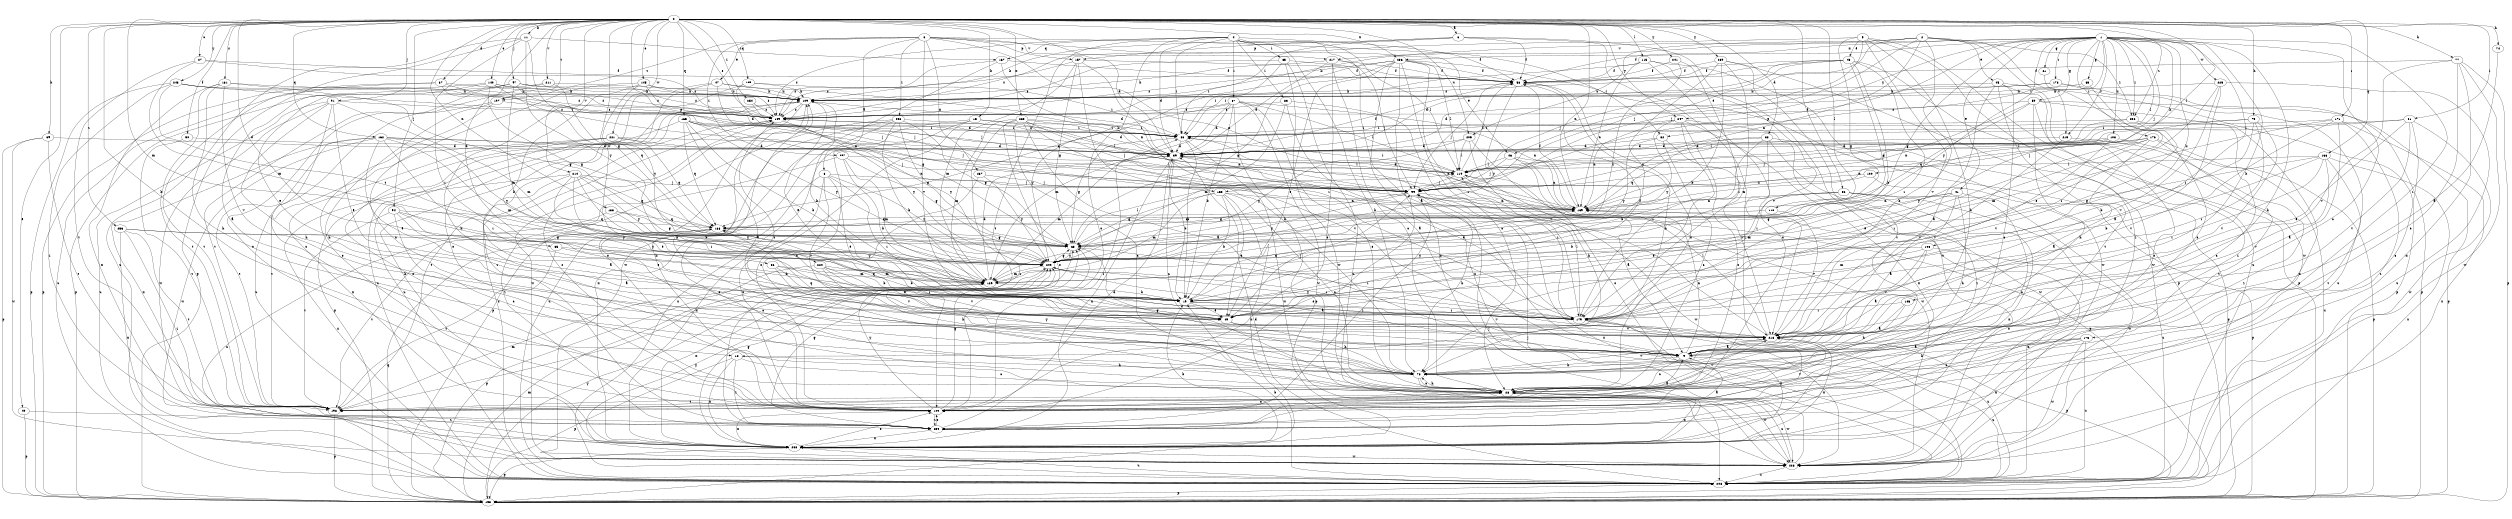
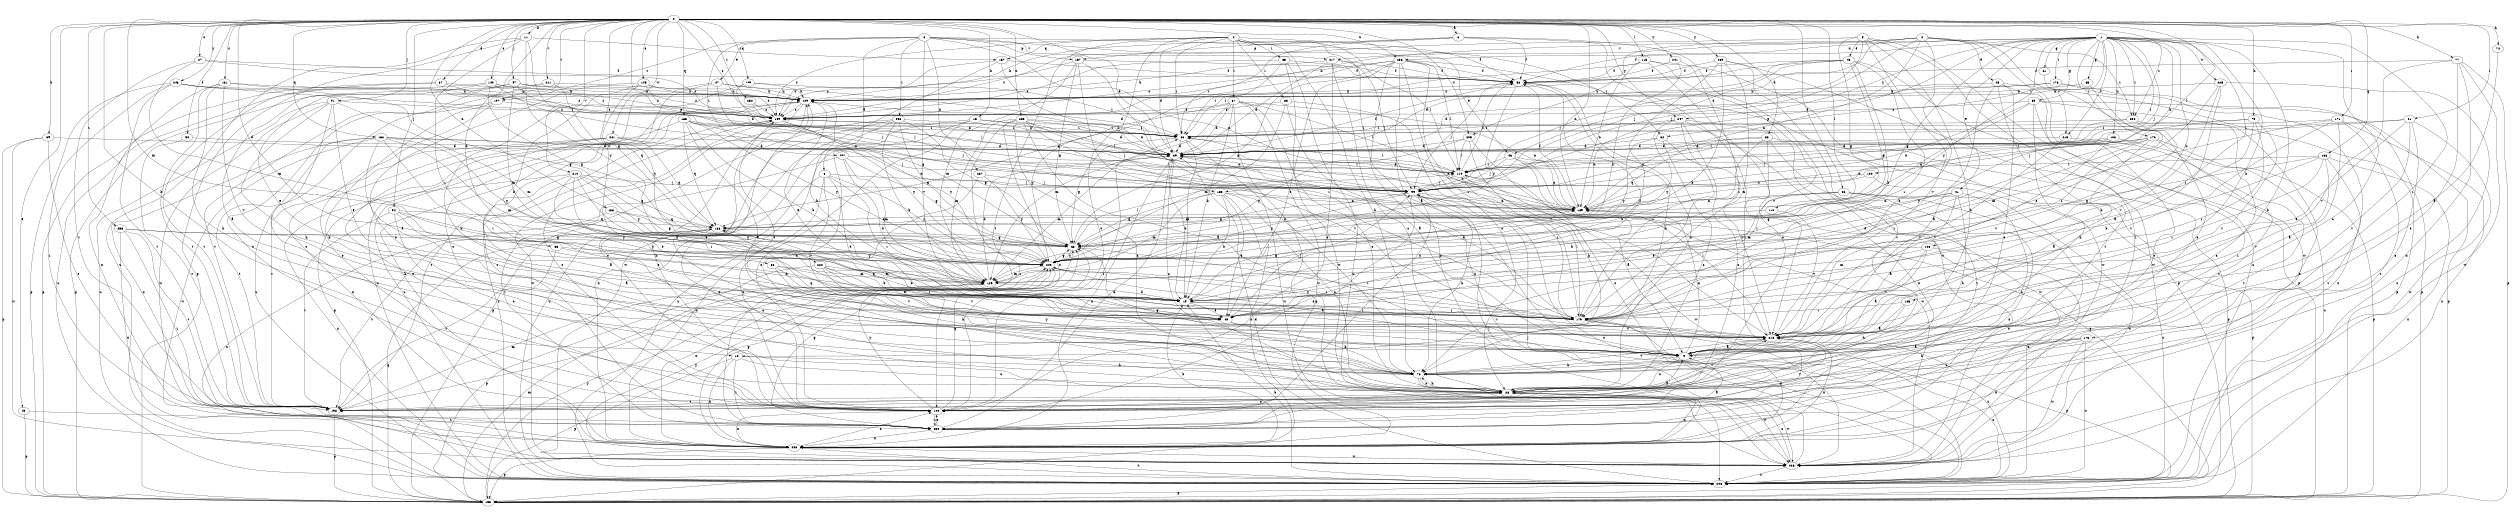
edge "243" -> "129": now "243" -> "198"
